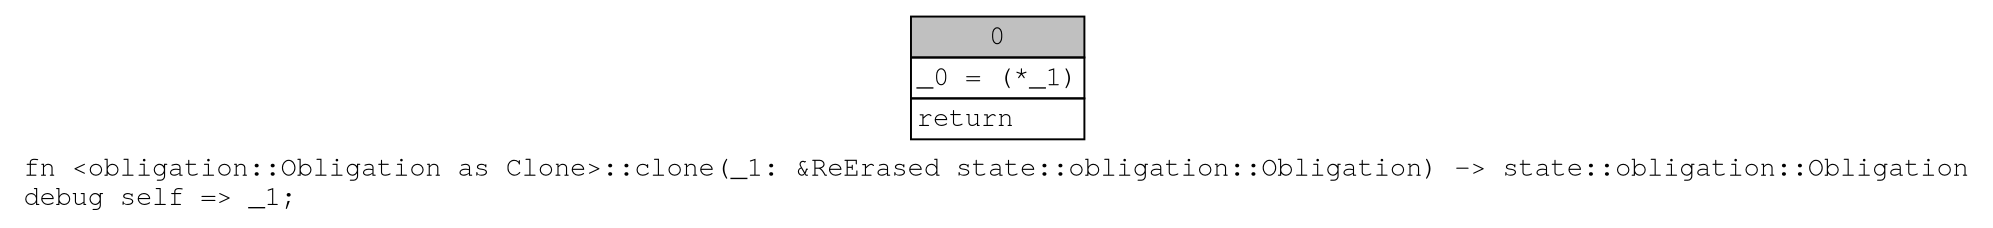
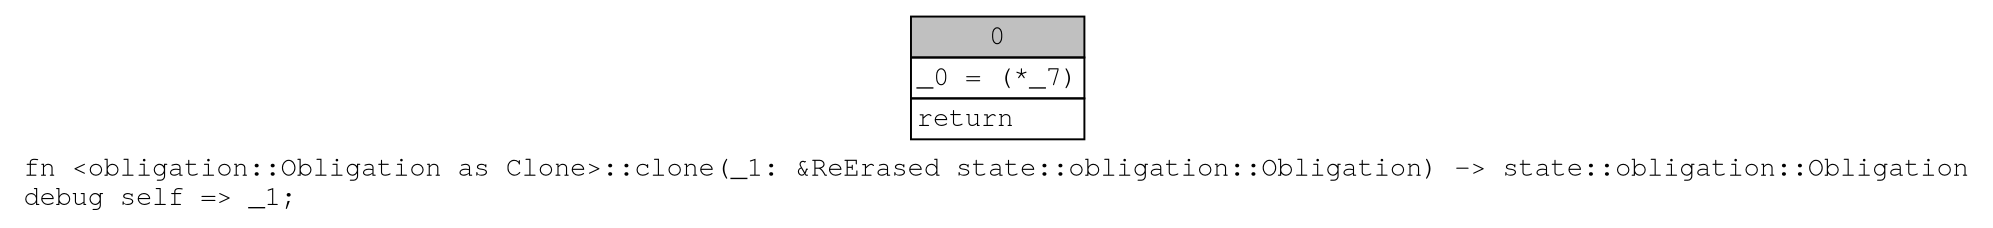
node "0": text "_0 = (*_1)" -> "_0 = (*_7)"
